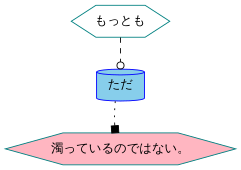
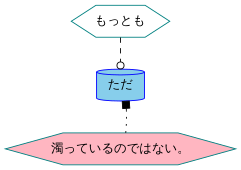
edge "ただ" -> "濁っているのではない。": reversed
